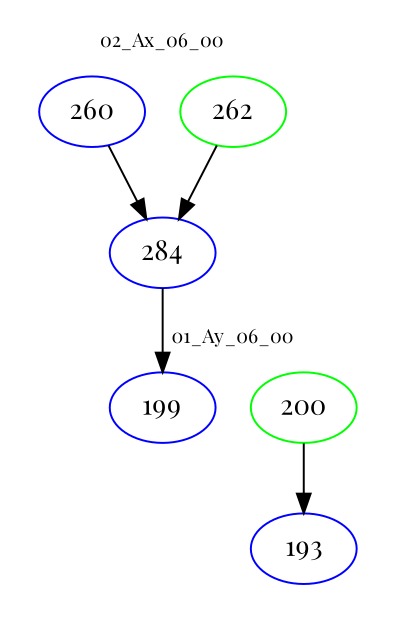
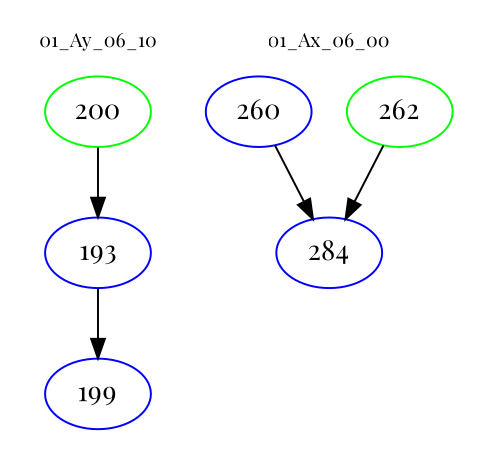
cluster "02_Ax_06_00": label "02_Ax_06_00" -> "01_Ax_06_00"
edge "284" -> "199": now "193" -> "199"
cluster "01_Ay_06_00": label "01_Ay_06_00" -> "01_Ay_06_10"
